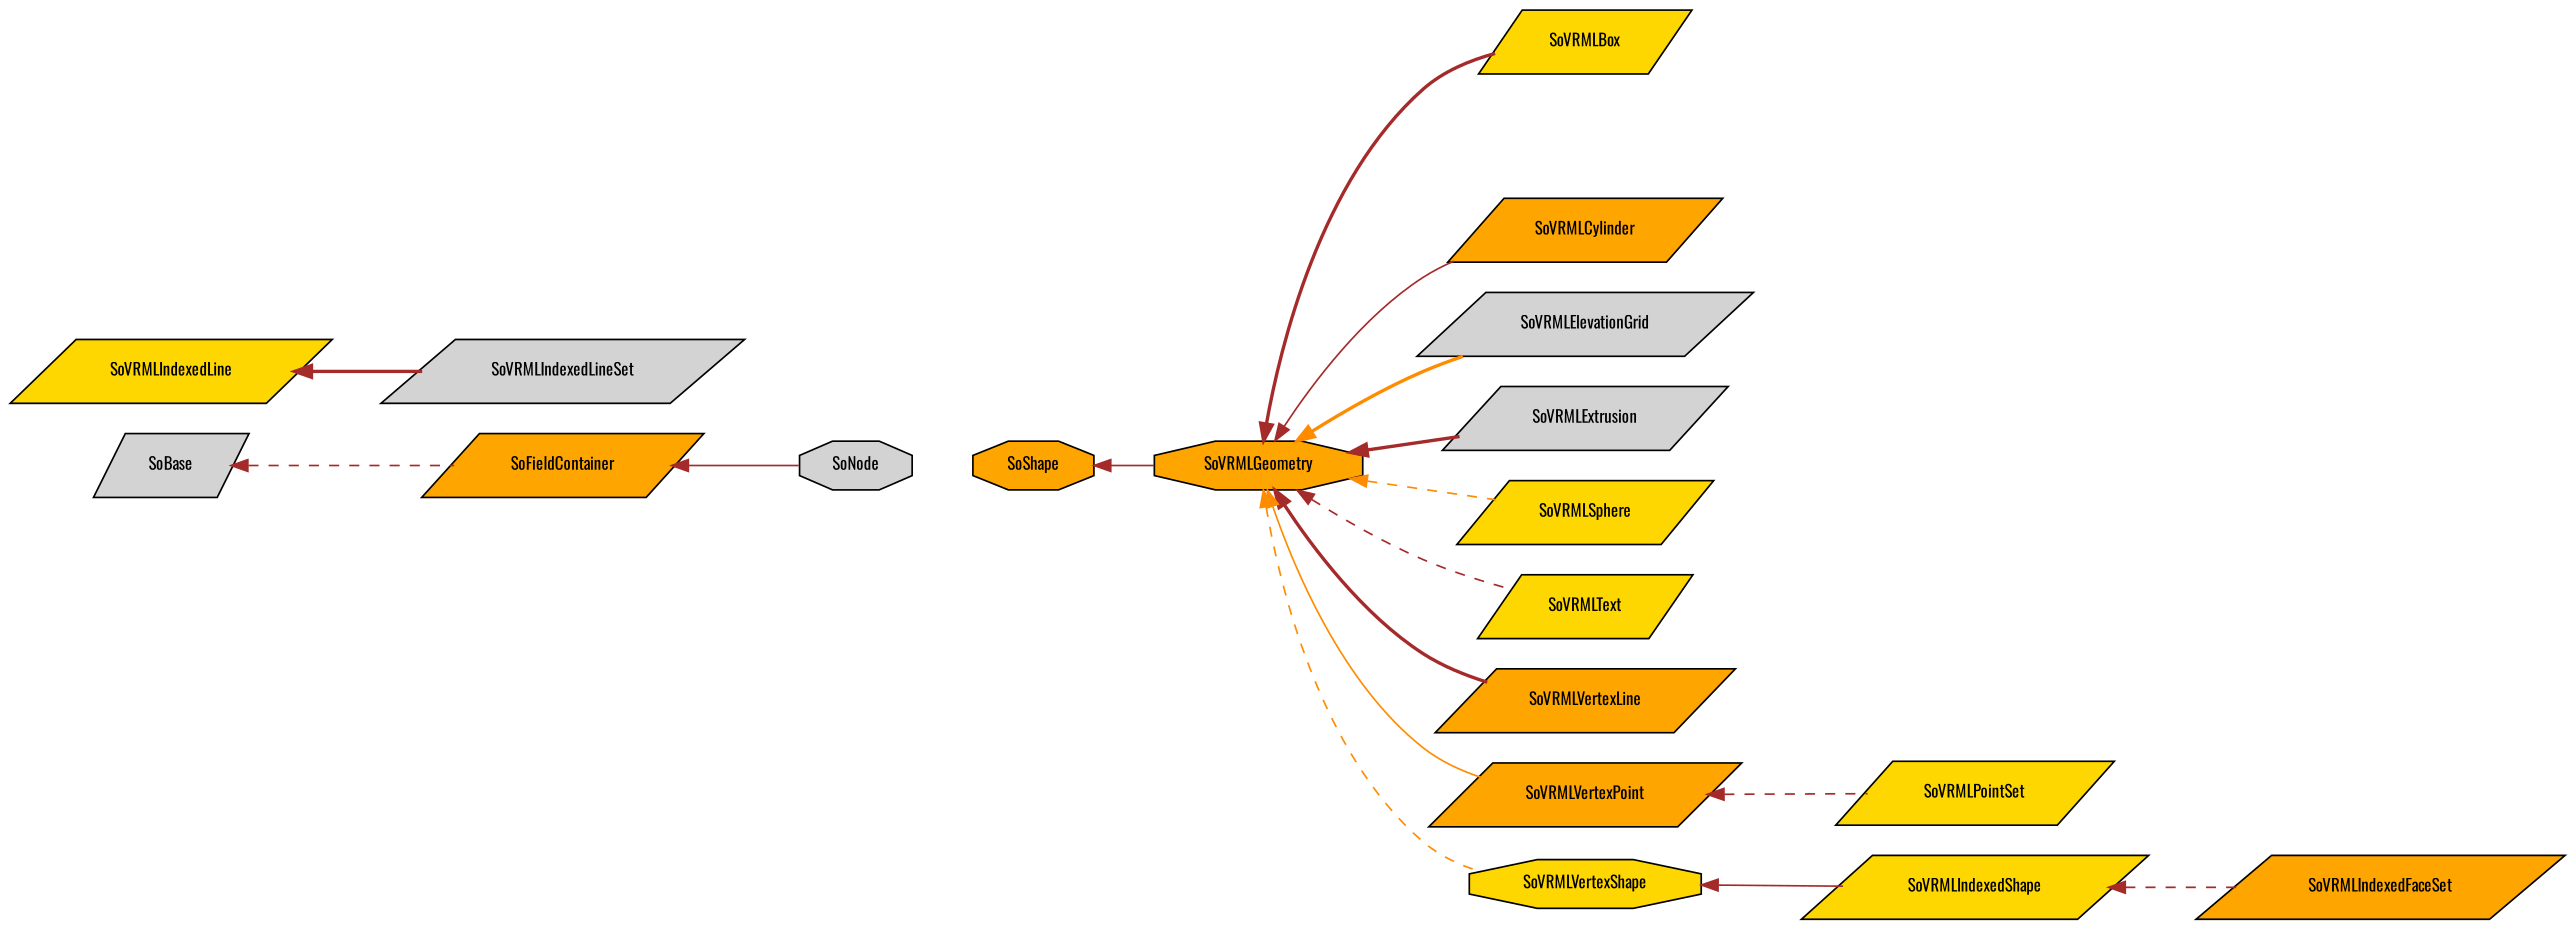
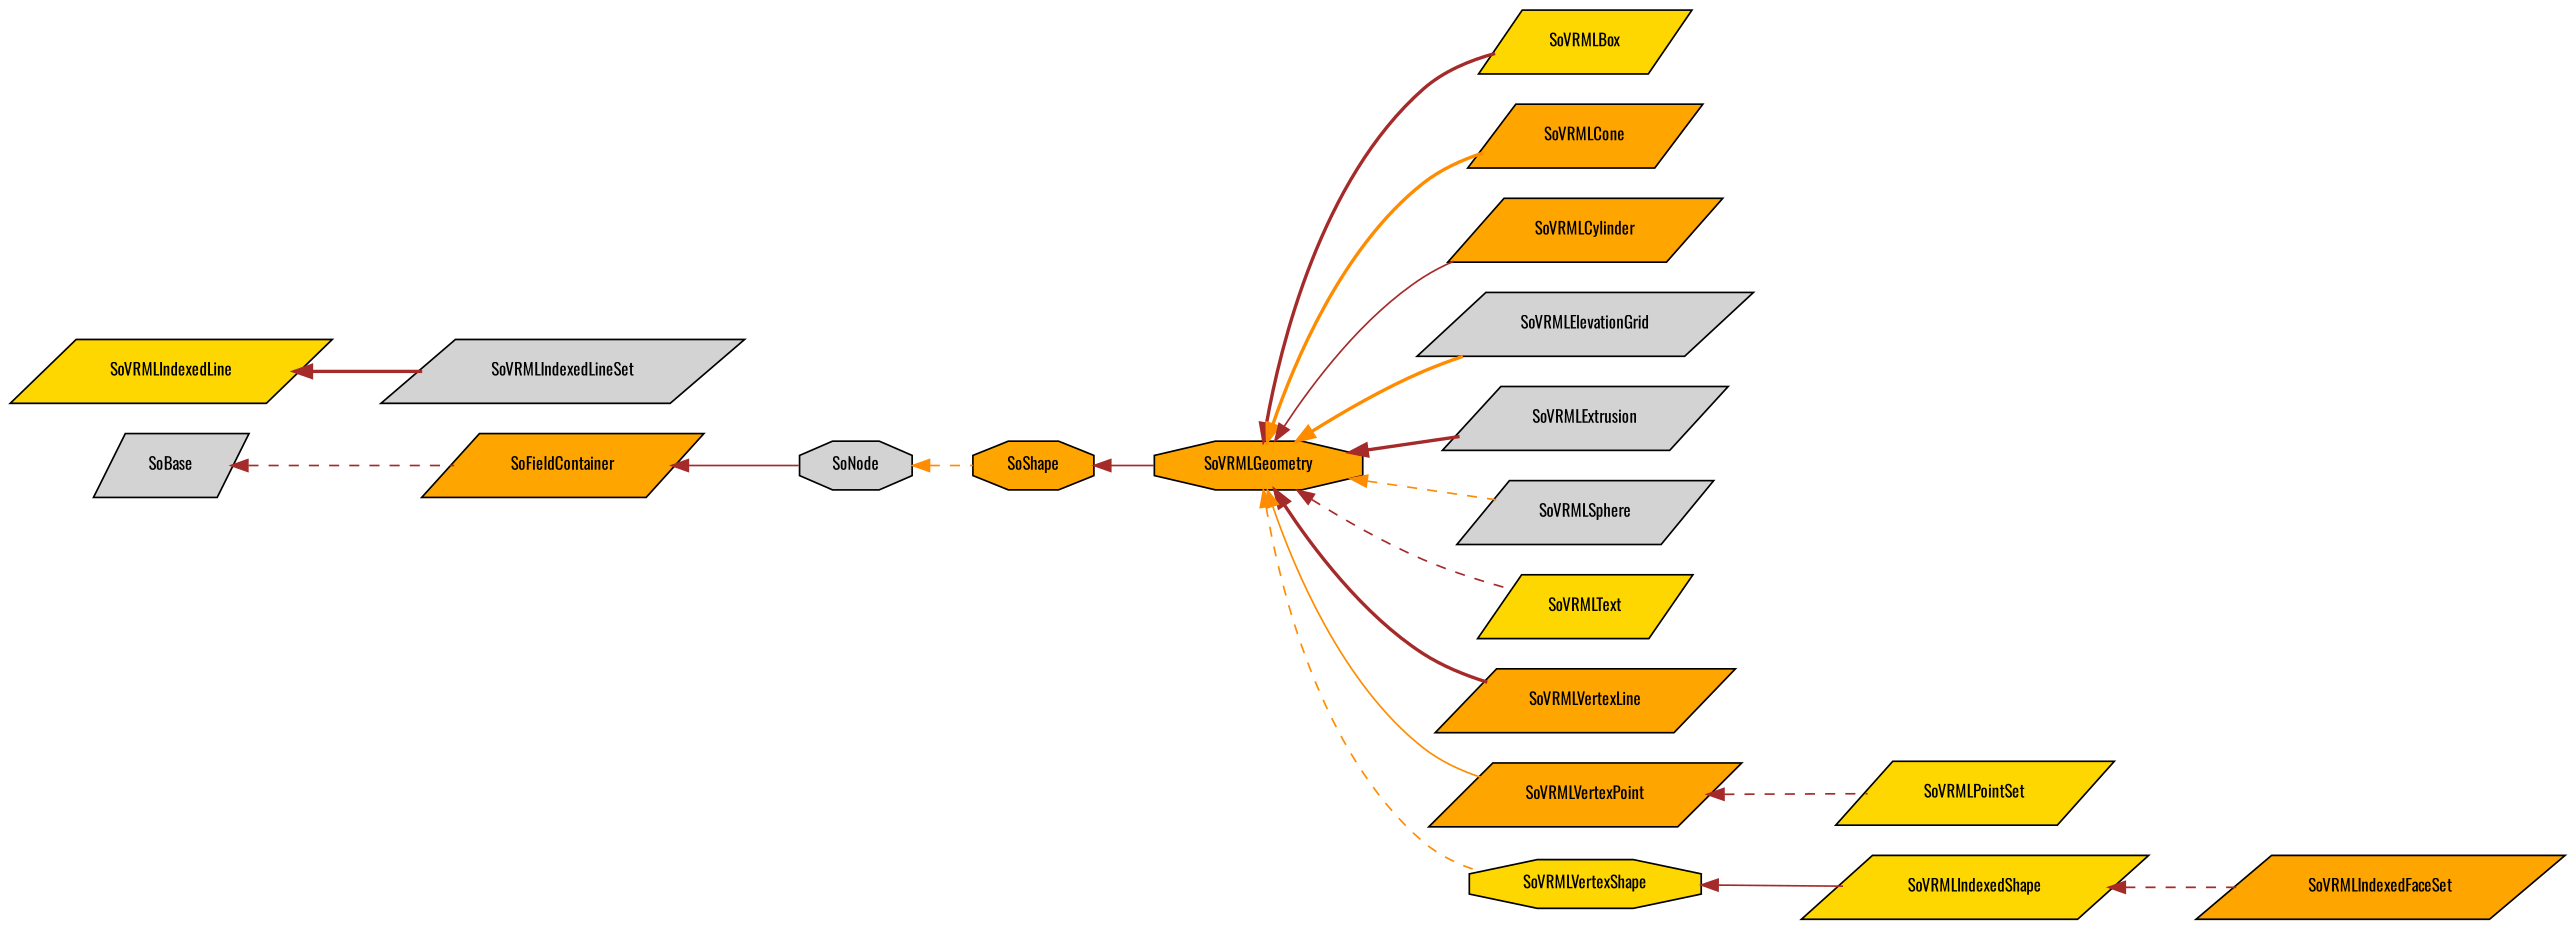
node "SoVRMLCone": added
edge "SoShape" -> "SoNode": added
node "SoVRMLSphere": fillcolor gold -> lightgrey
